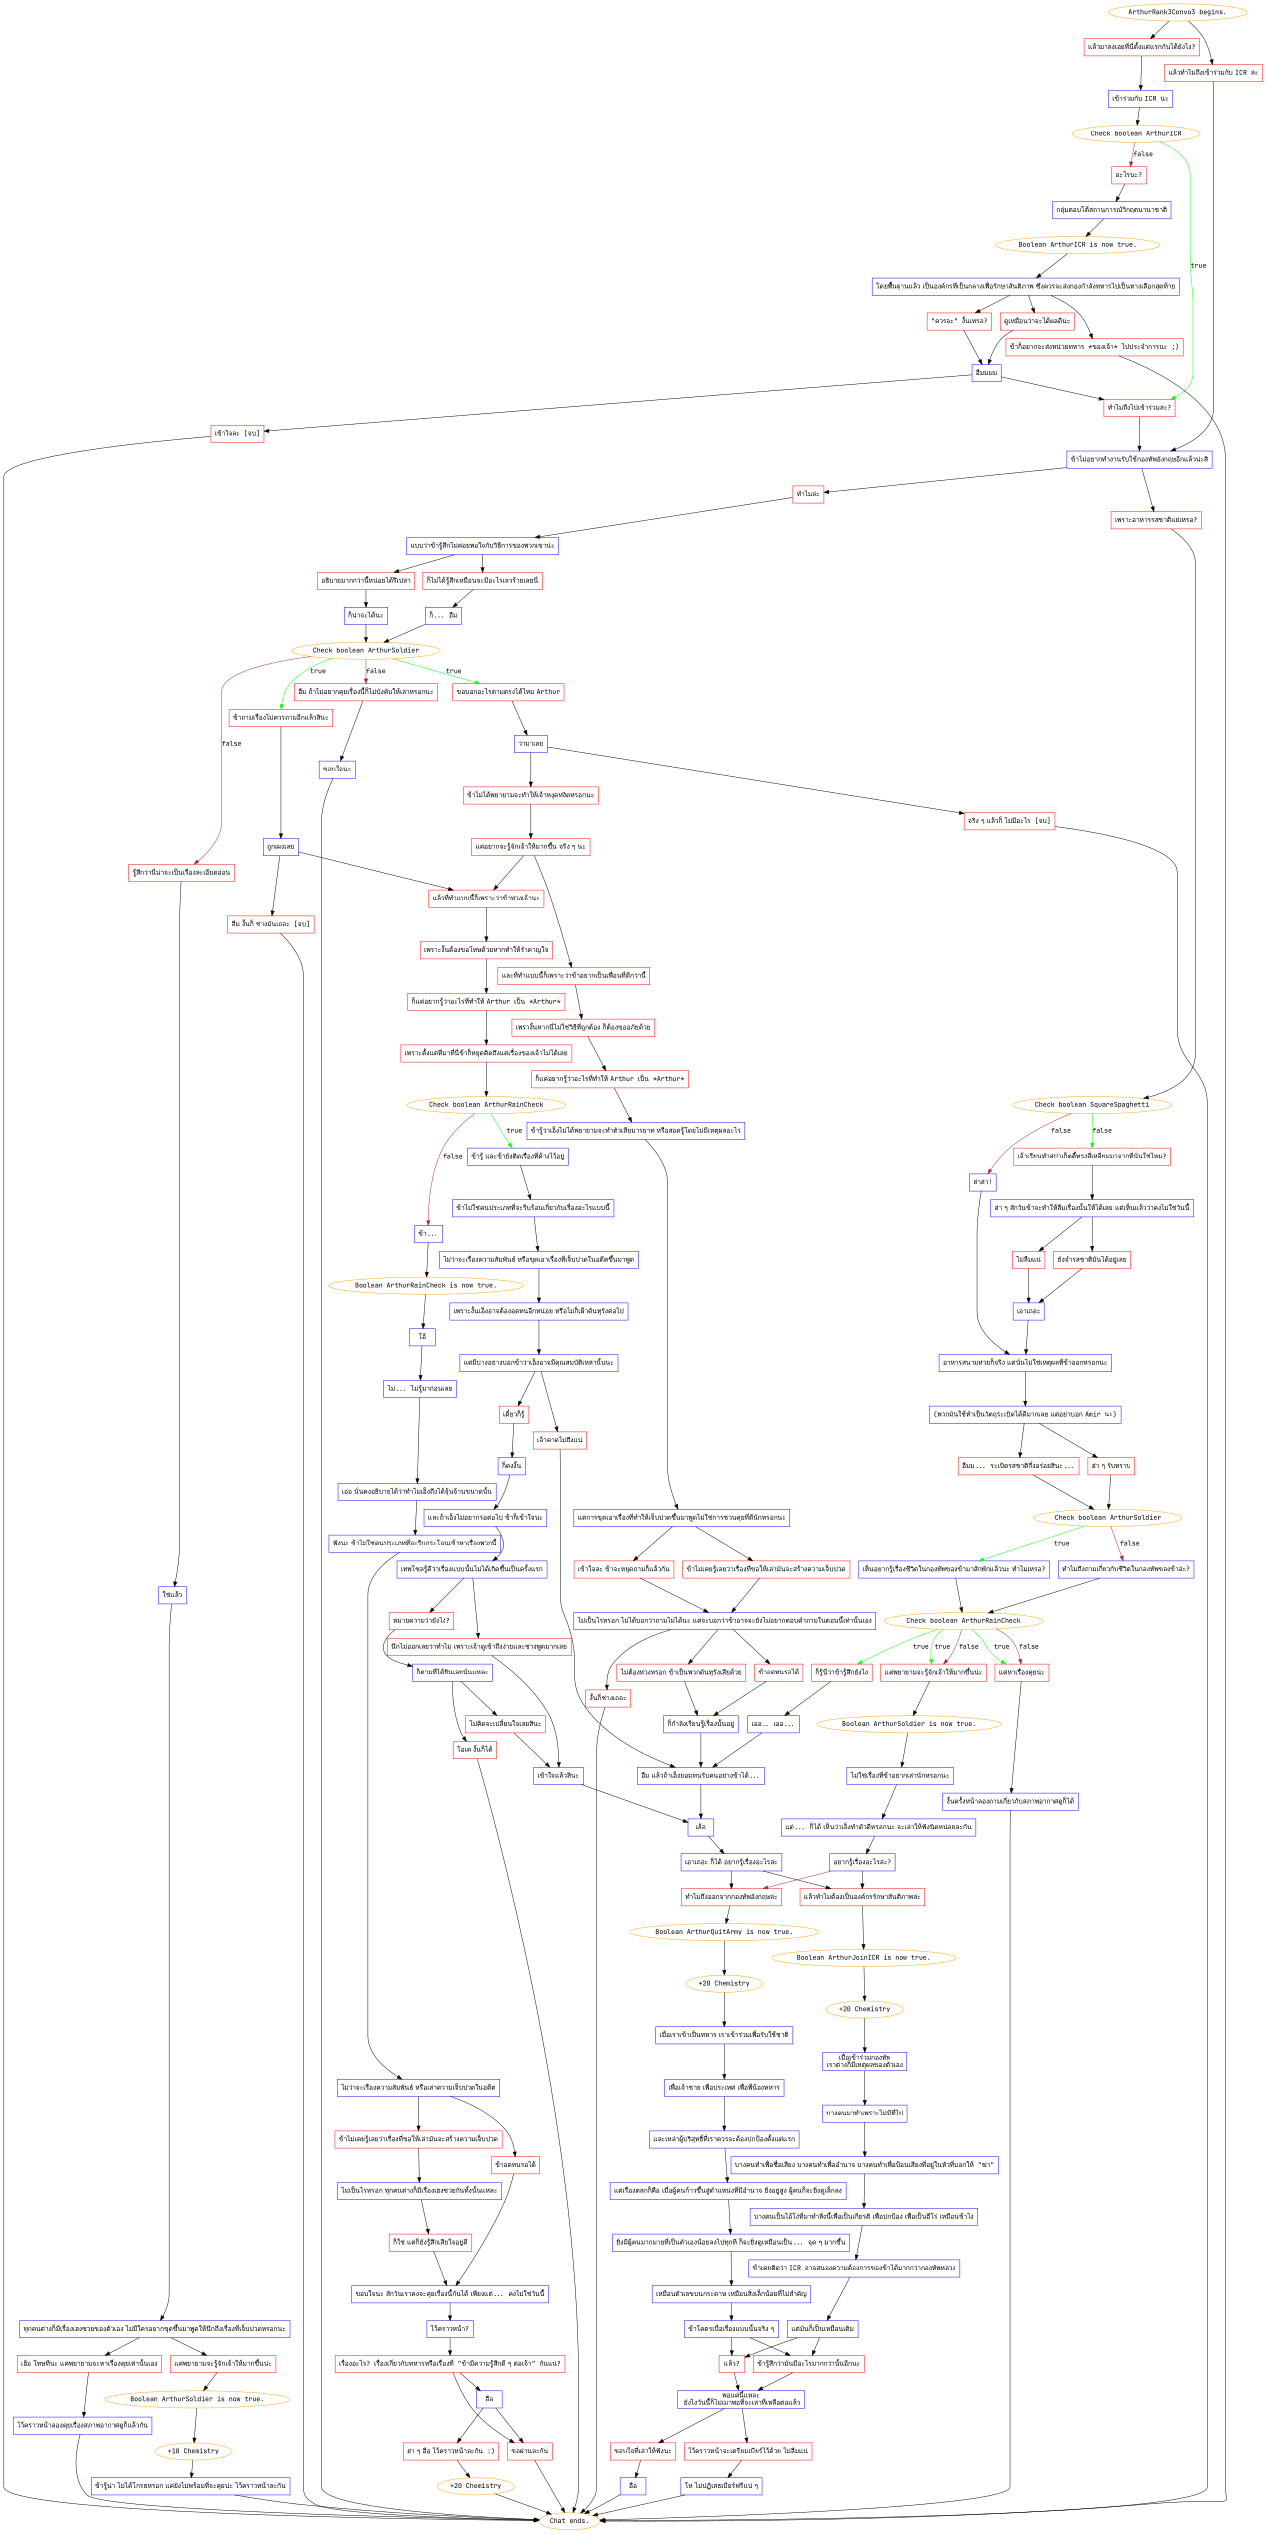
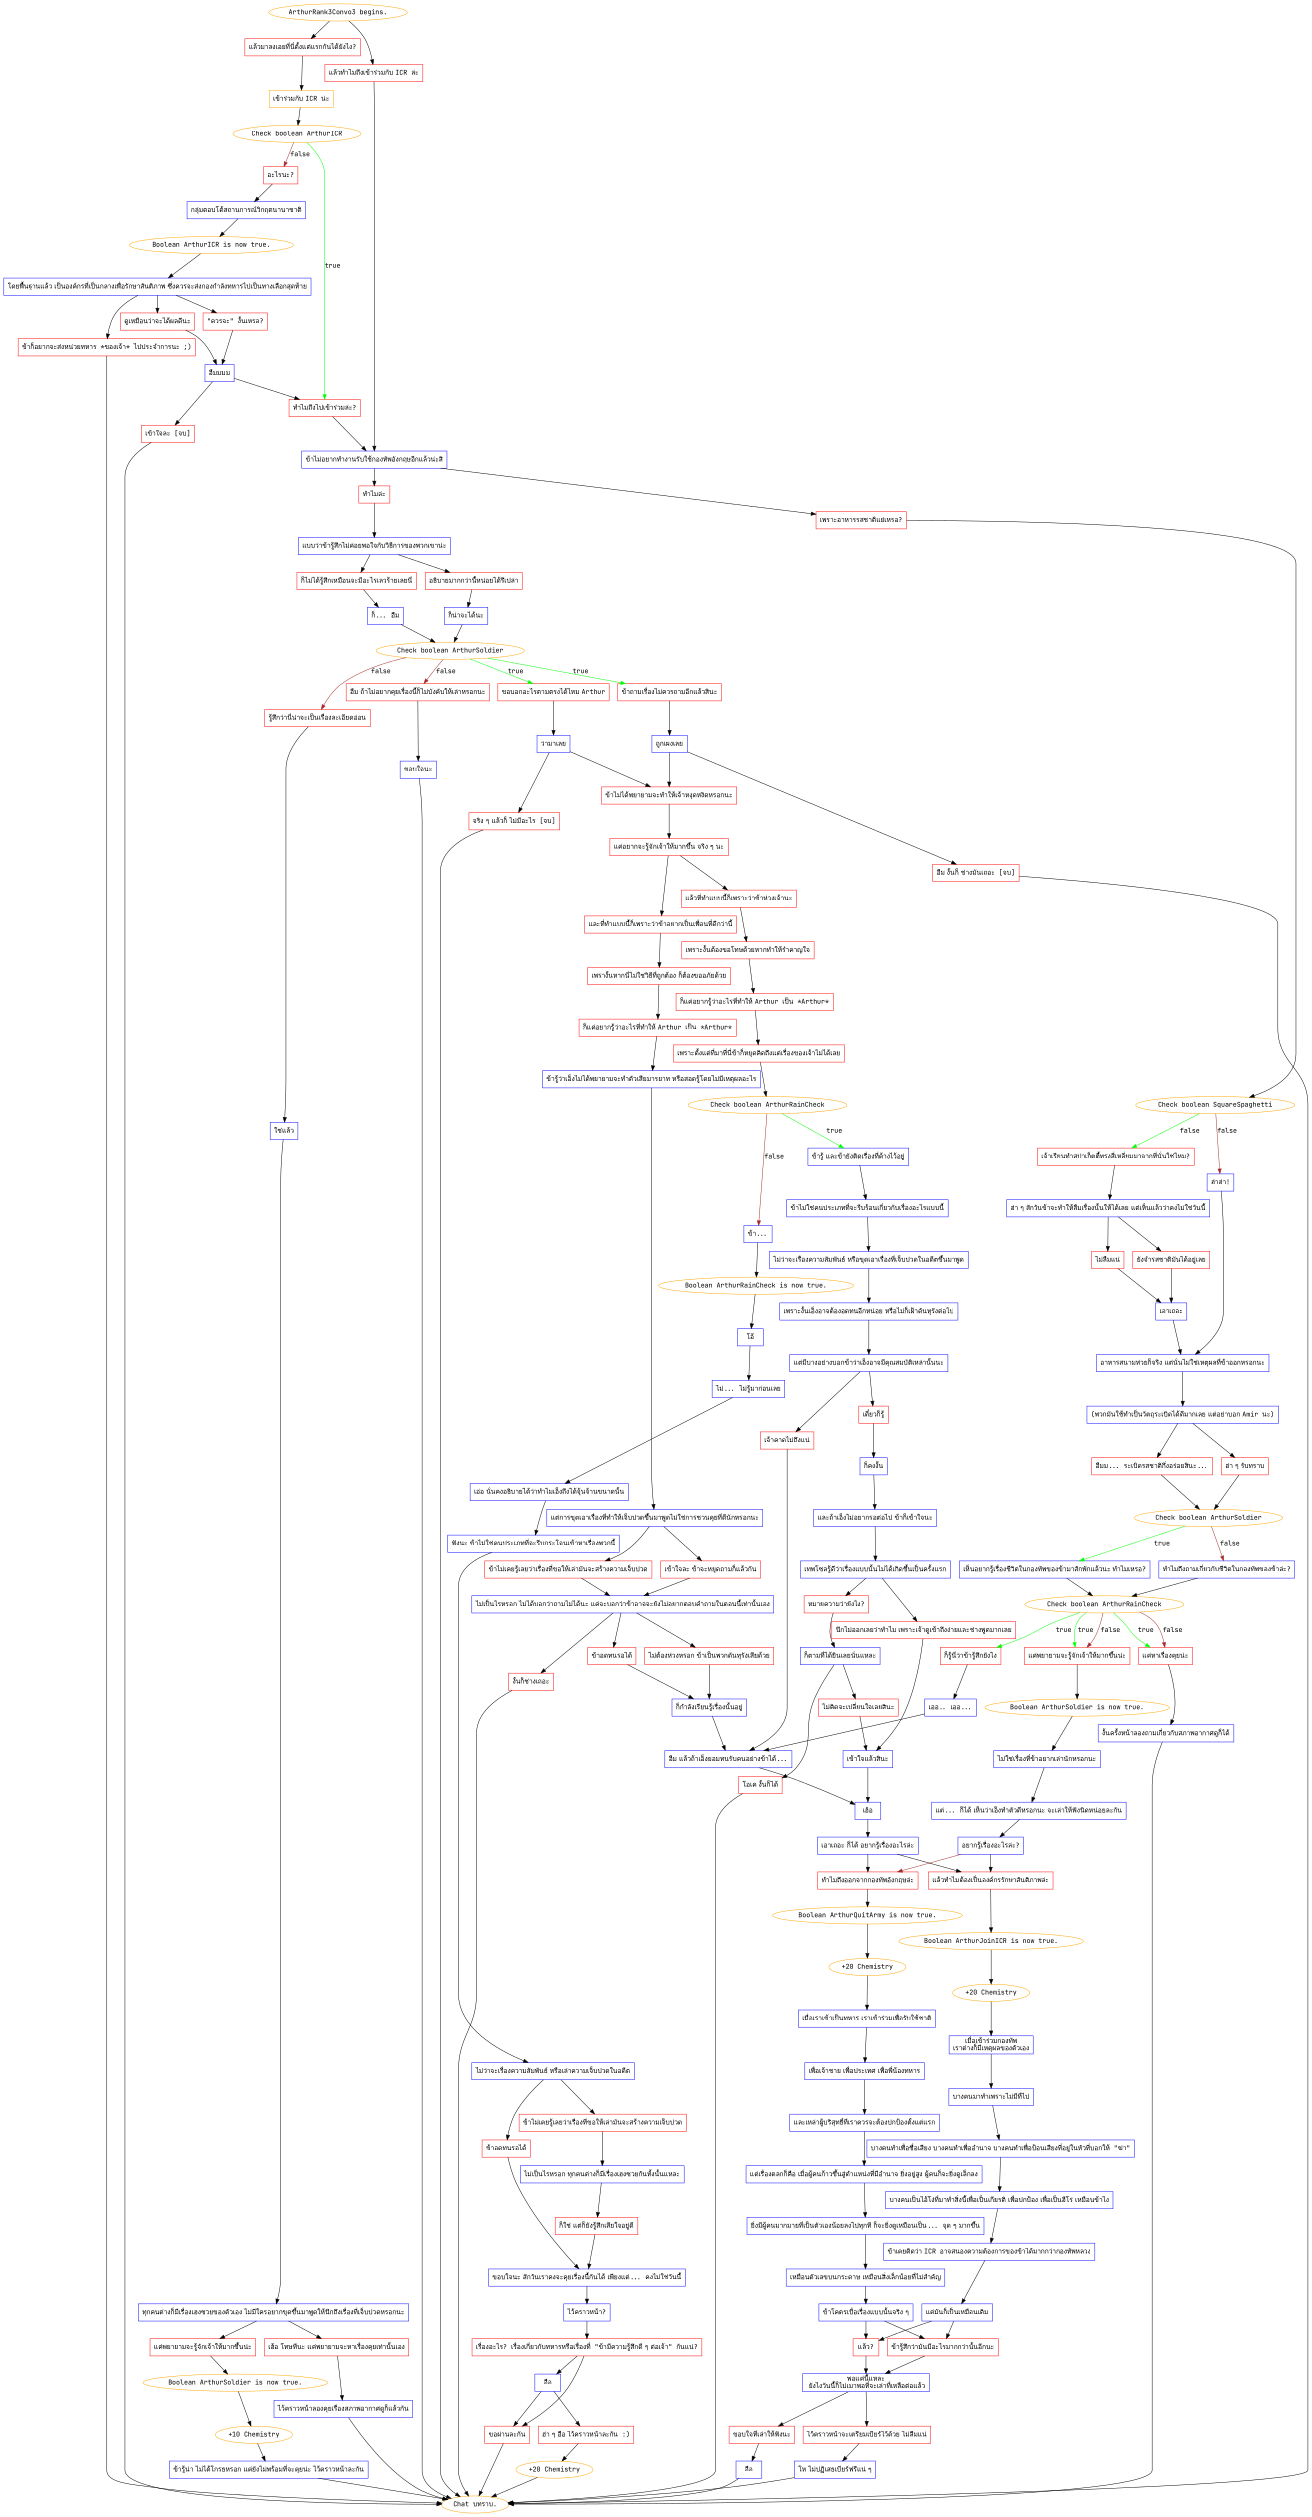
node "เข้าร่วมกับ ICR น่ะ": color blue -> orange
edge "ถูกเผงเลย" -> "แล้วที่ทำแบบนี้ก็เพราะว่าข้าห่วงเจ้านะ": now "ถูกเผงเลย" -> "ข้าไม่ได้พยายามจะทำให้เจ้าหงุดหงิดหรอกนะ"
node "Chat ends.": label "Chat ends." -> "Chat บทราบ."
